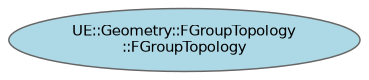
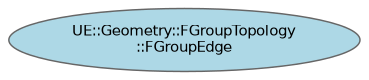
node "UE::Geometry::FGroupTopology ::FGroupTopology": label "UE::Geometry::FGroupTopology ::FGroupTopology" -> "UE::Geometry::FGroupTopology ::FGroupEdge"
